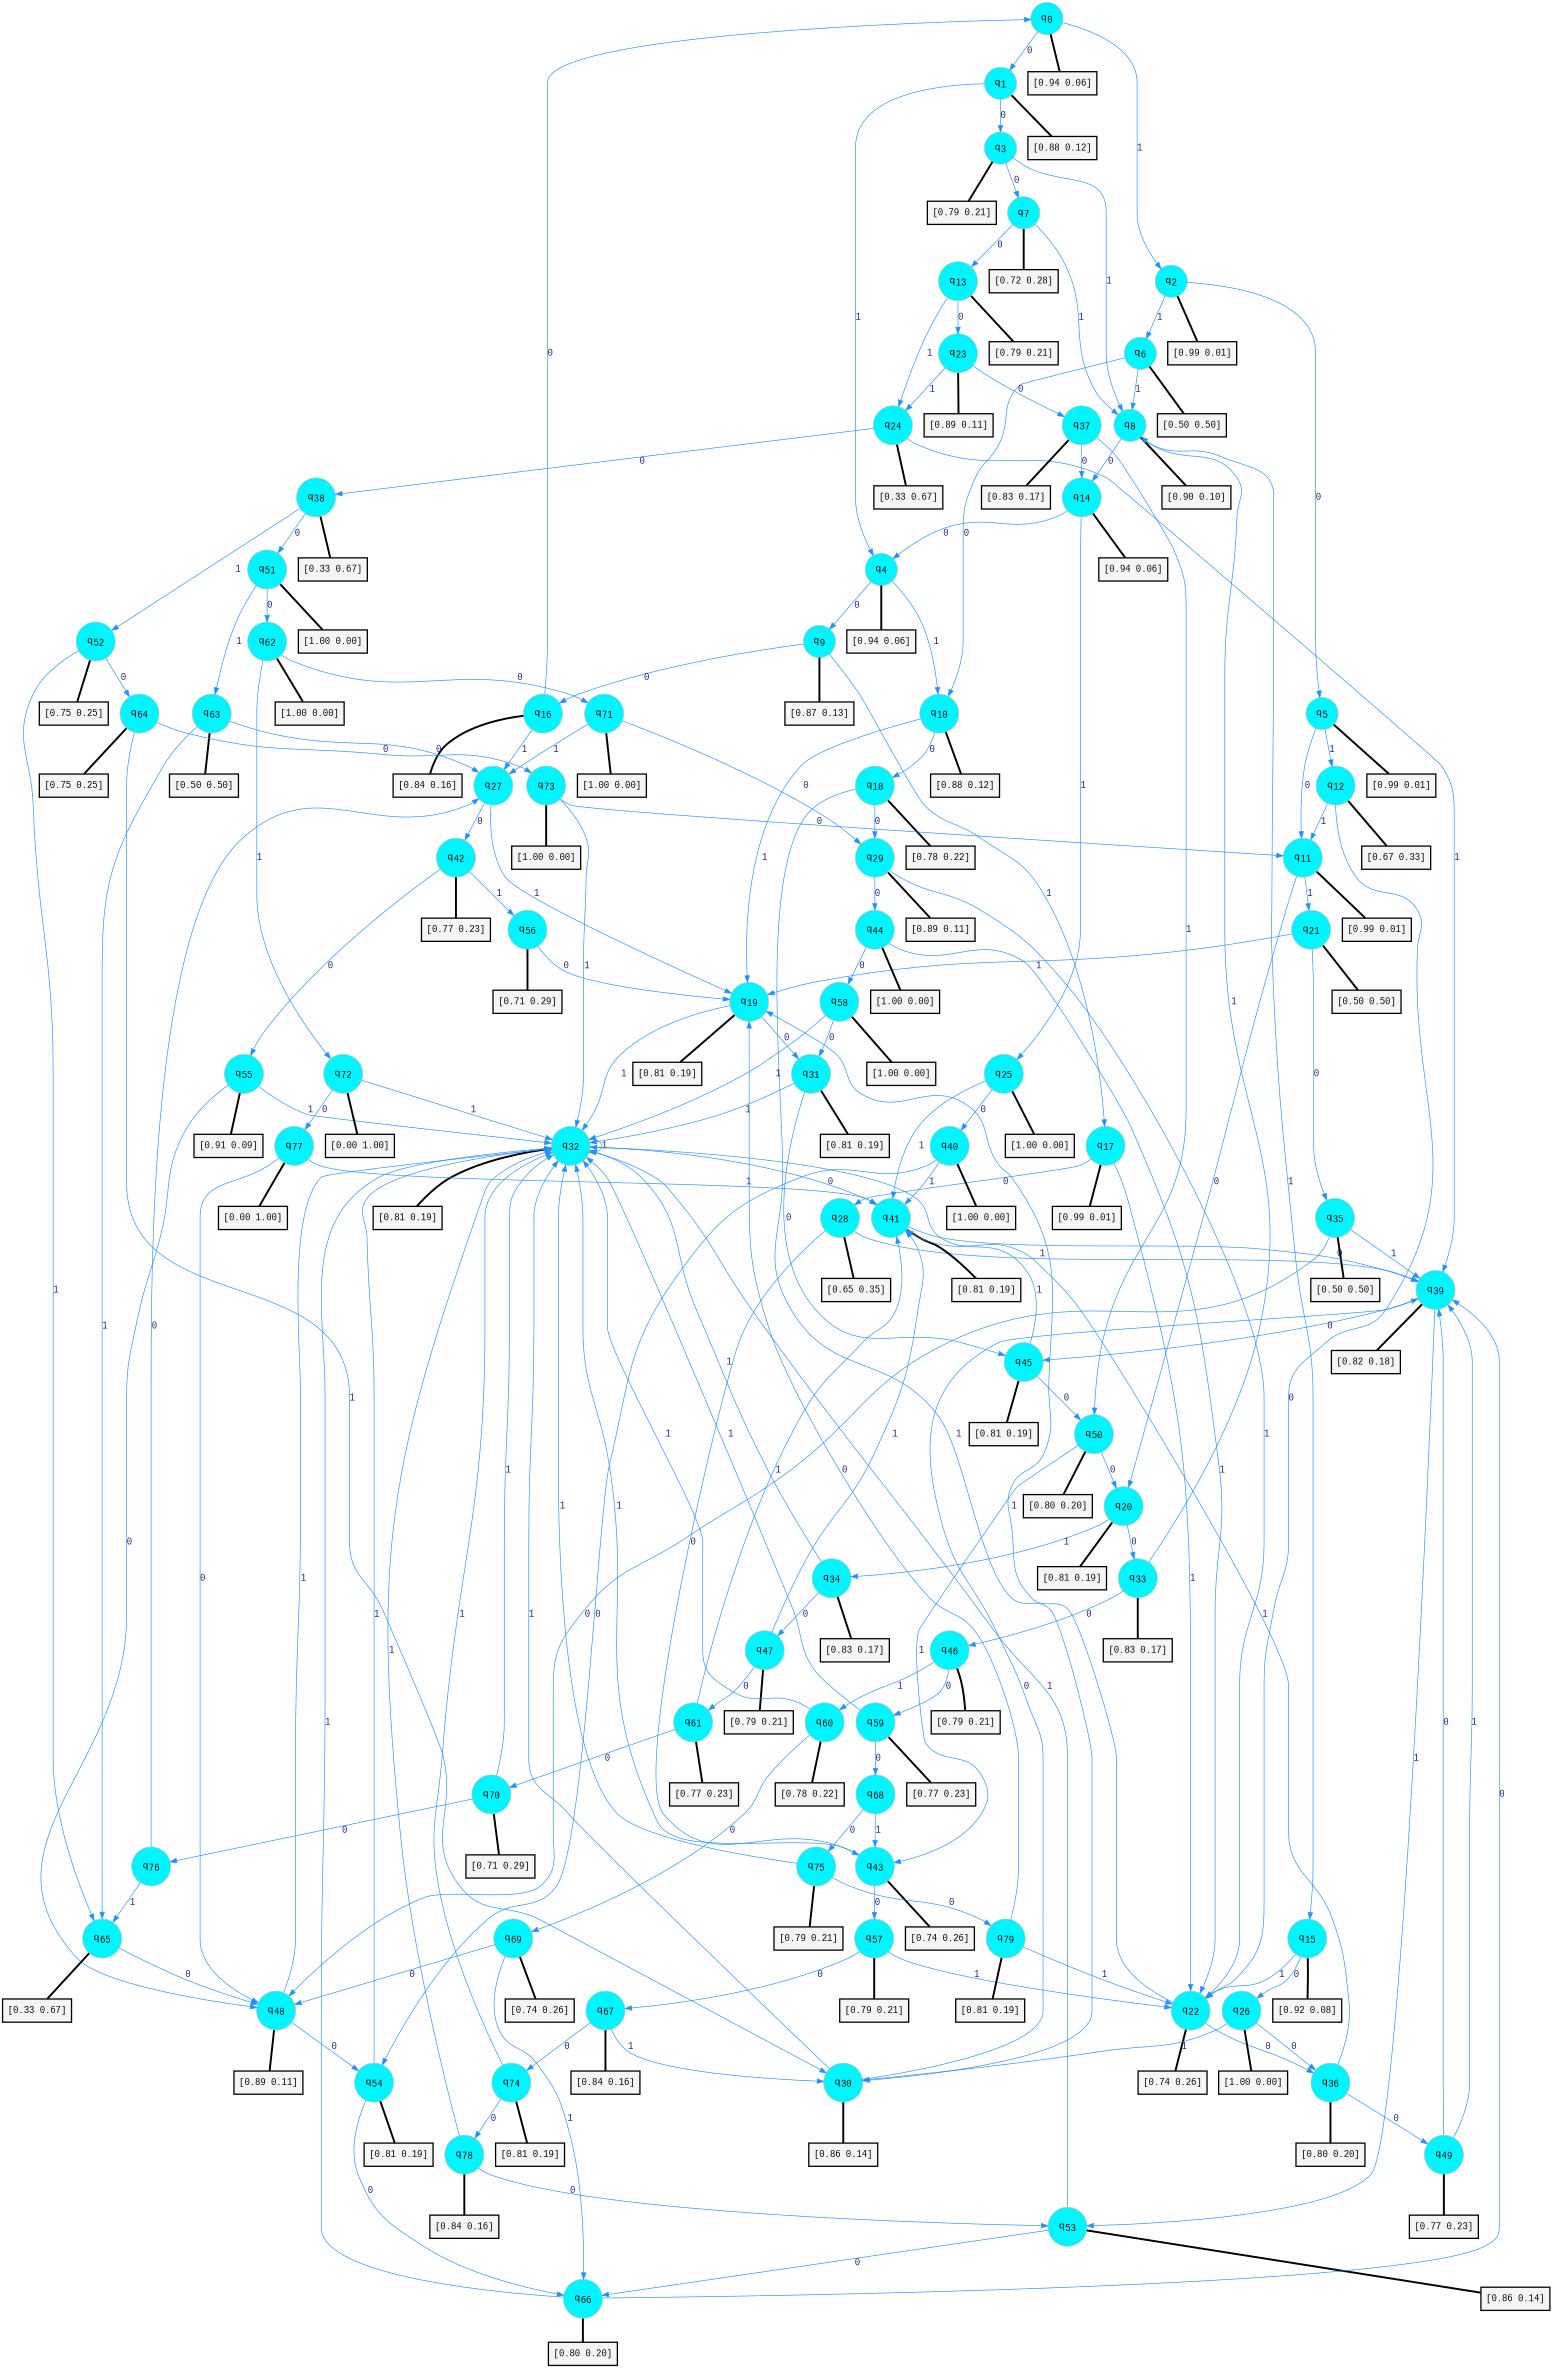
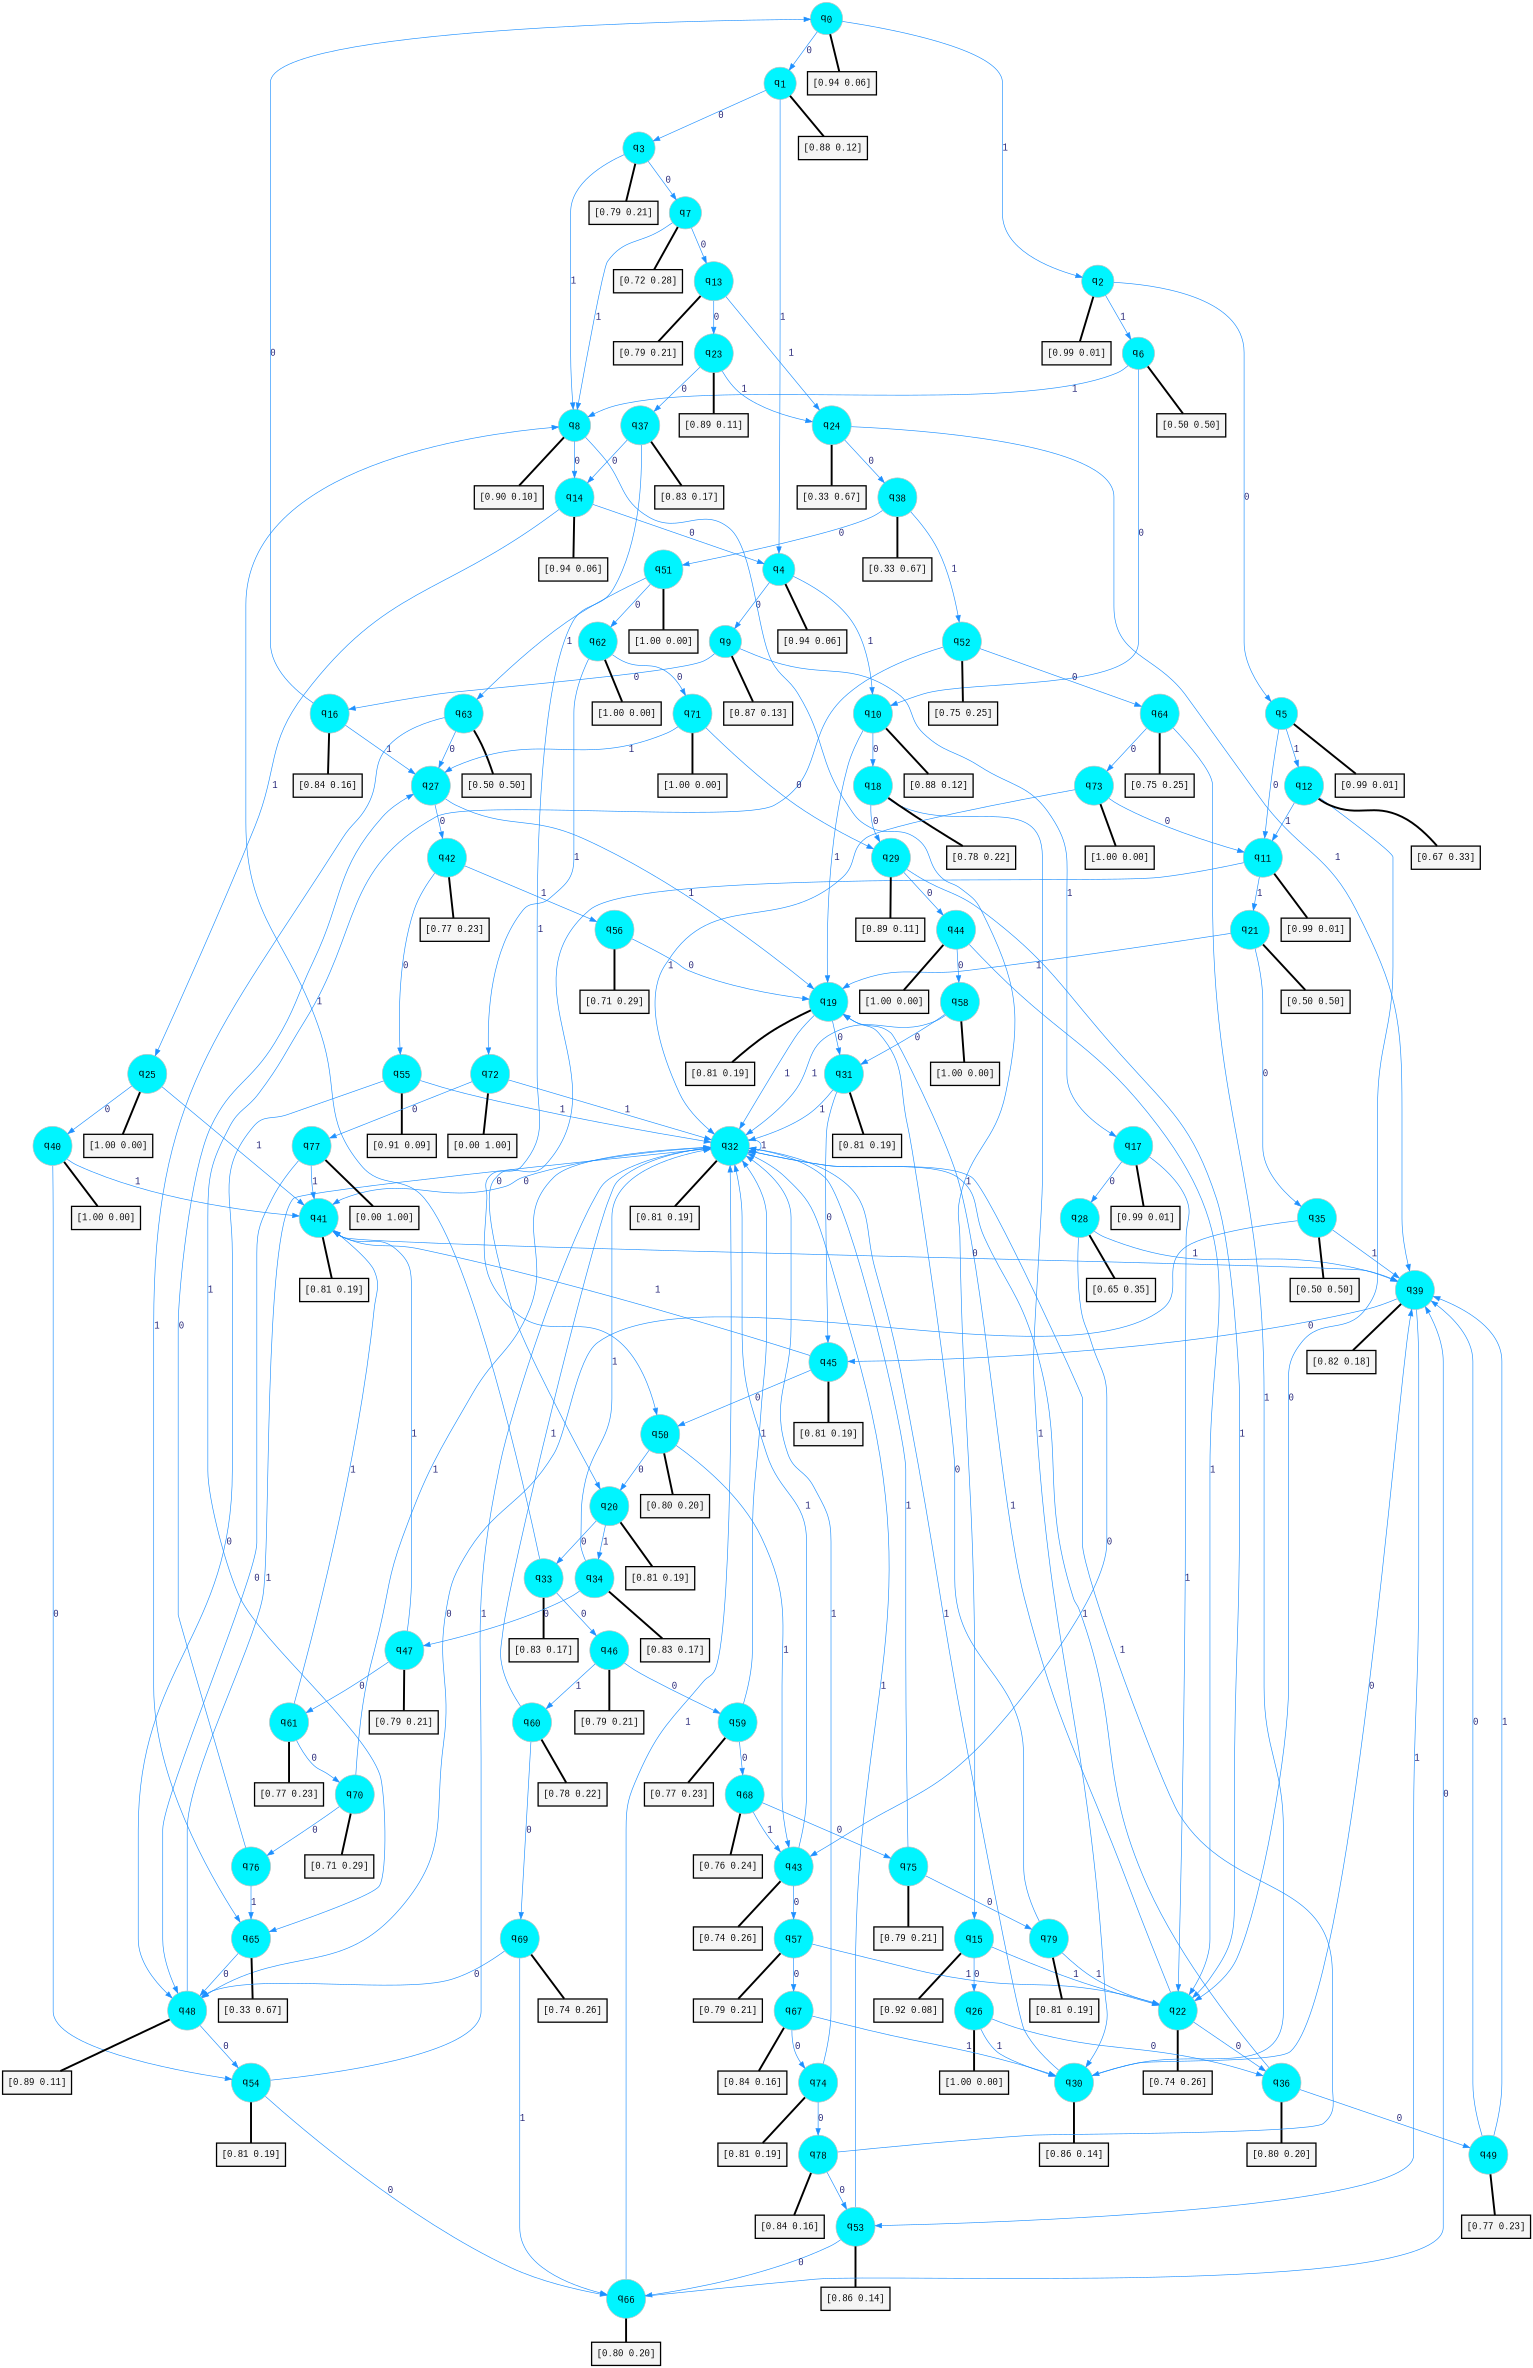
node "[0.76 0.24]": added
